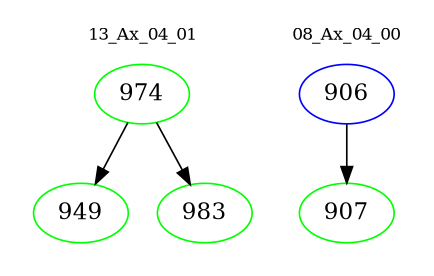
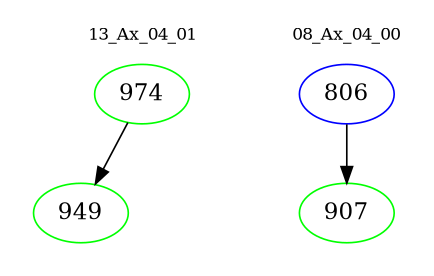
node "906": label "906" -> "806"
node "983": removed
